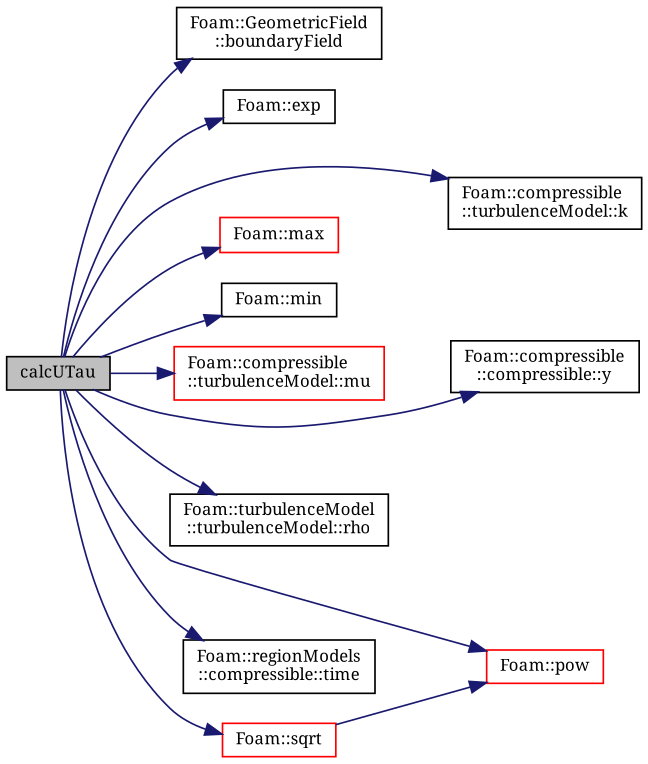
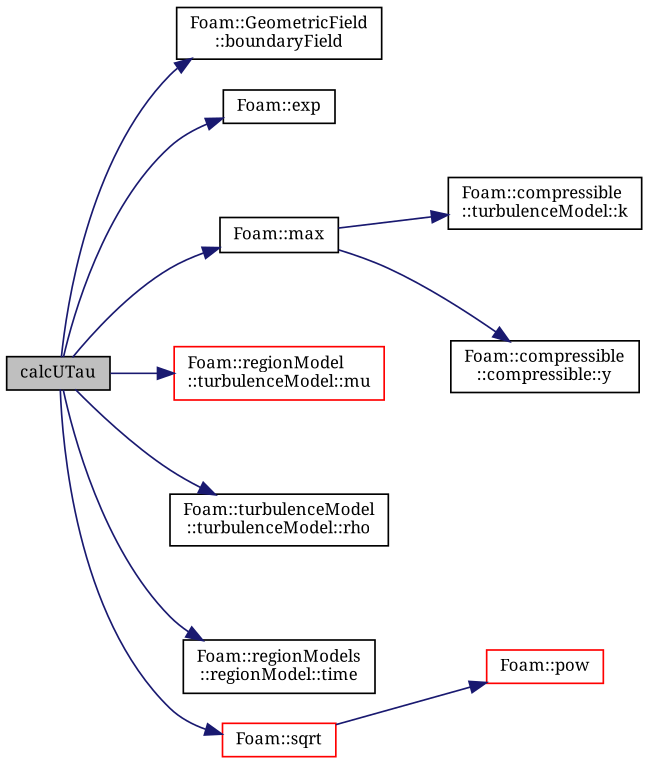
edge "calcUTau" -> "Foam::compressible ::turbulenceModel::k": now "Foam::max" -> "Foam::compressible ::turbulenceModel::k"
node "Foam::max": color red -> black
node "Foam::min": removed
node "Foam::compressible ::turbulenceModel::mu": label "Foam::compressible ::turbulenceModel::mu" -> "Foam::regionModel ::turbulenceModel::mu"
edge "calcUTau" -> "Foam::compressible ::compressible::y": now "Foam::max" -> "Foam::compressible ::compressible::y"
edge "calcUTau" -> "Foam::pow": removed
node "Foam::regionModels ::compressible::time": label "Foam::regionModels ::compressible::time" -> "Foam::regionModels ::regionModel::time"
